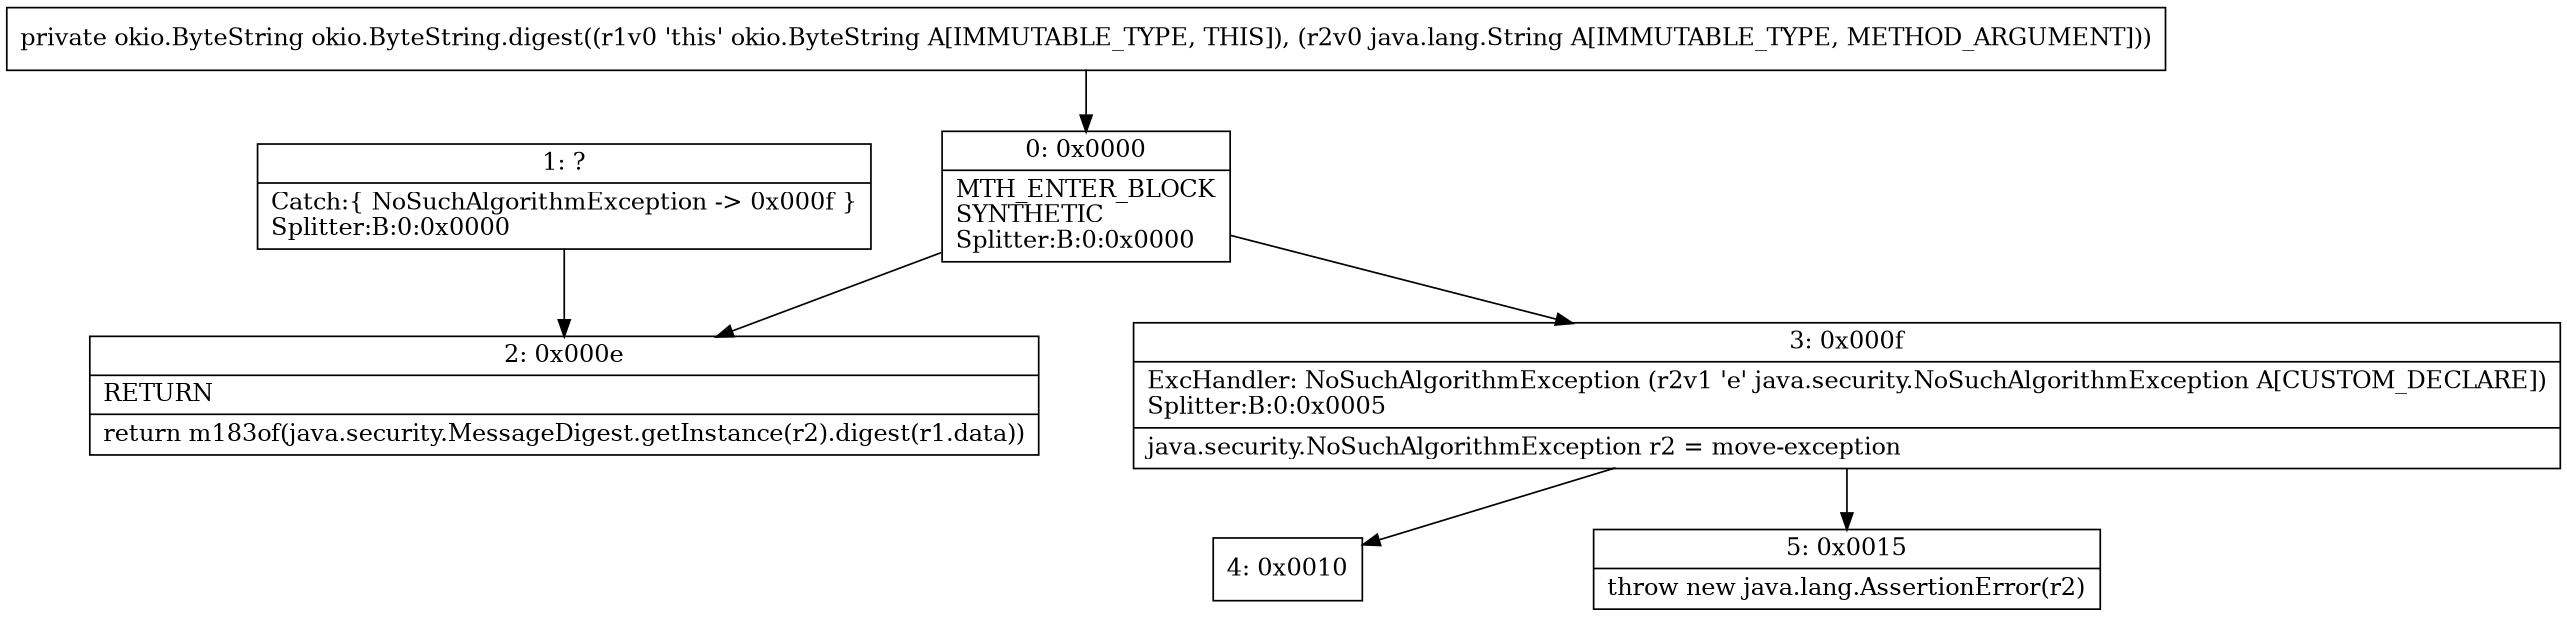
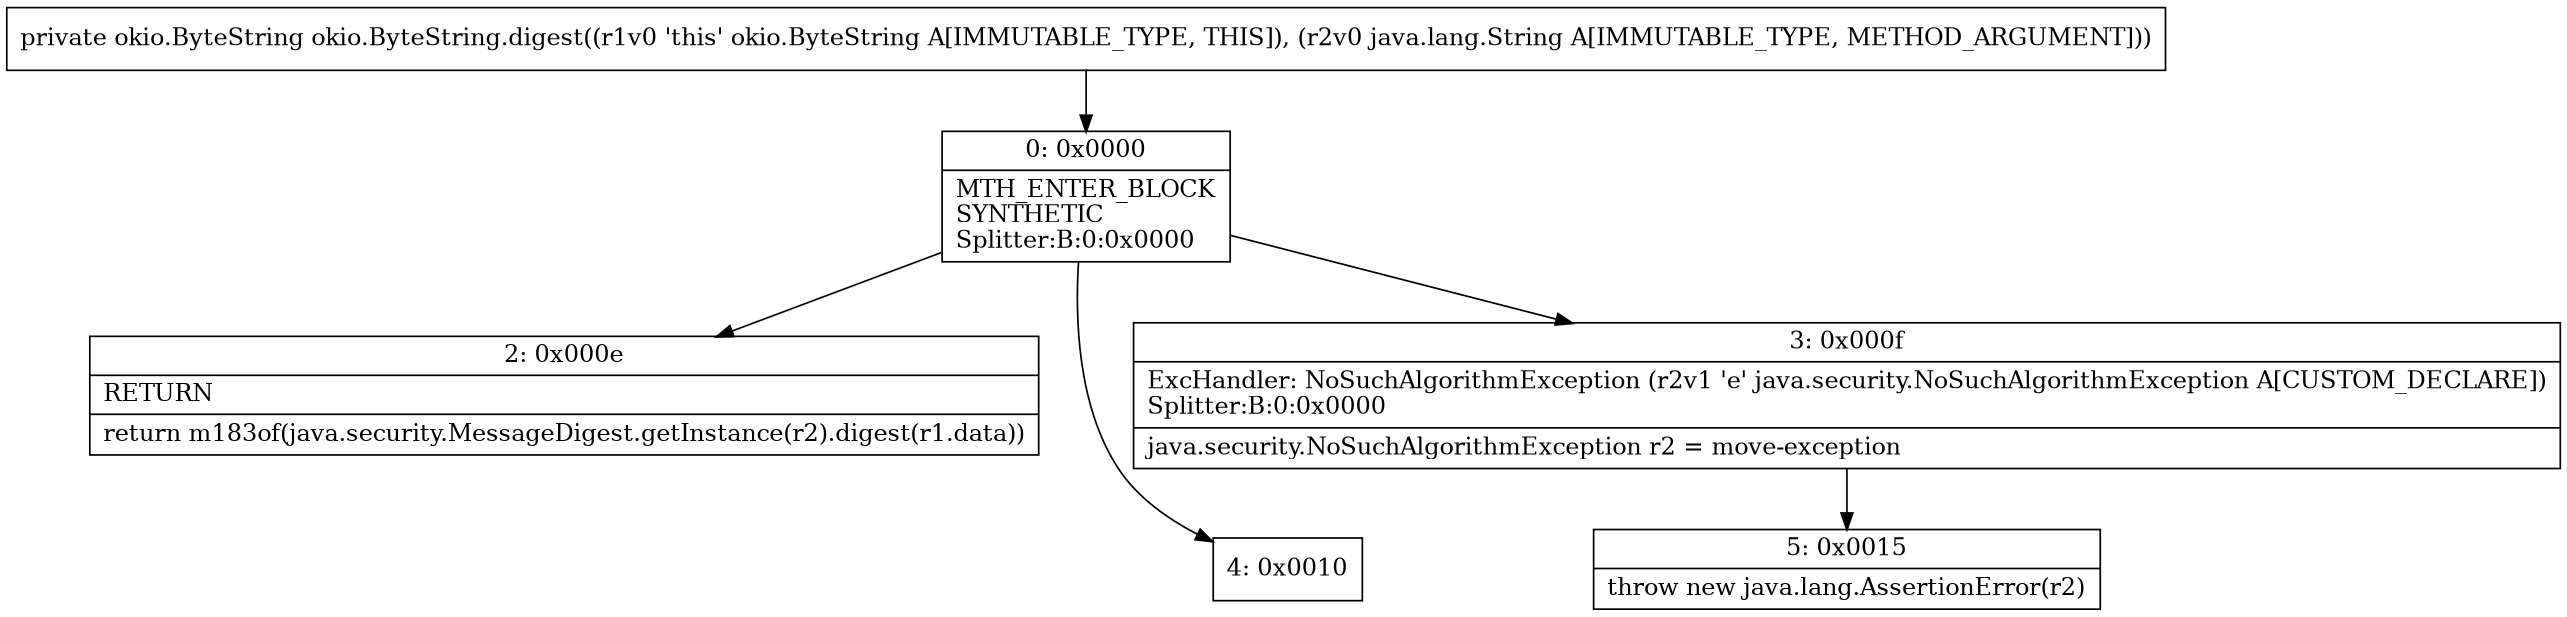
node "1: ?": removed
node "3: 0x000f": text "Splitter:B:0:0x0005" -> "Splitter:B:0:0x0000"
edge "3: 0x000f" -> "4: 0x0010": now "0: 0x0000" -> "4: 0x0010"
